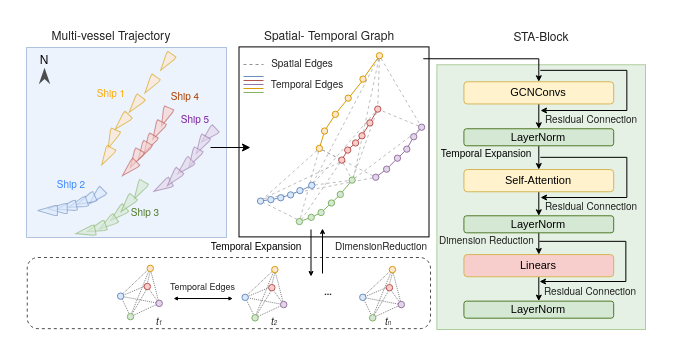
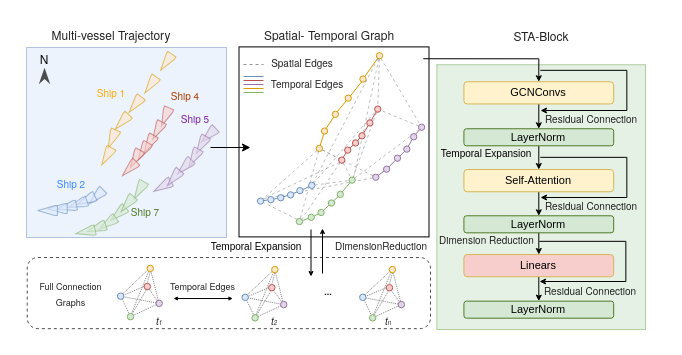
node "Ship 3": label "Ship 3" -> "Ship 7"
node "Full Connection Graphs": added
